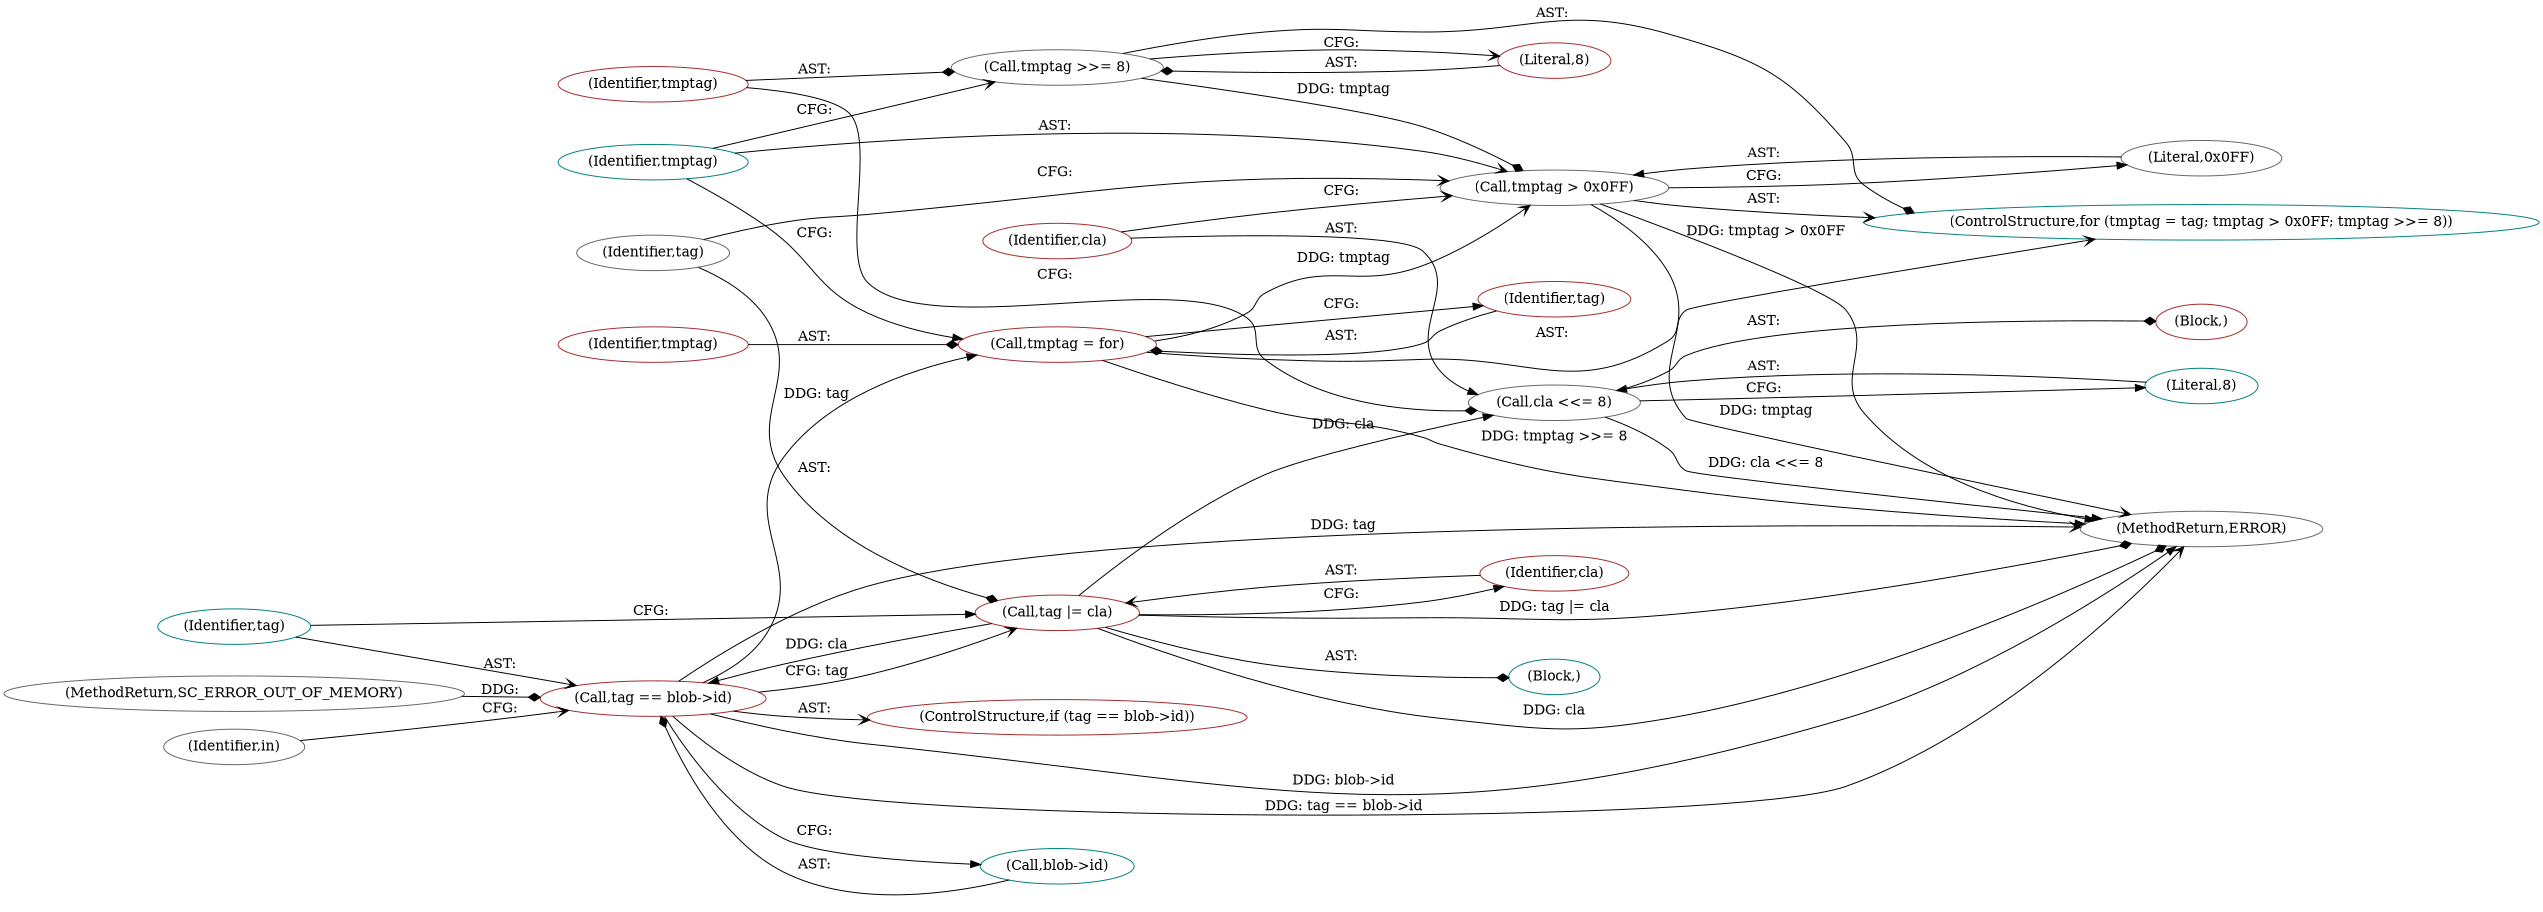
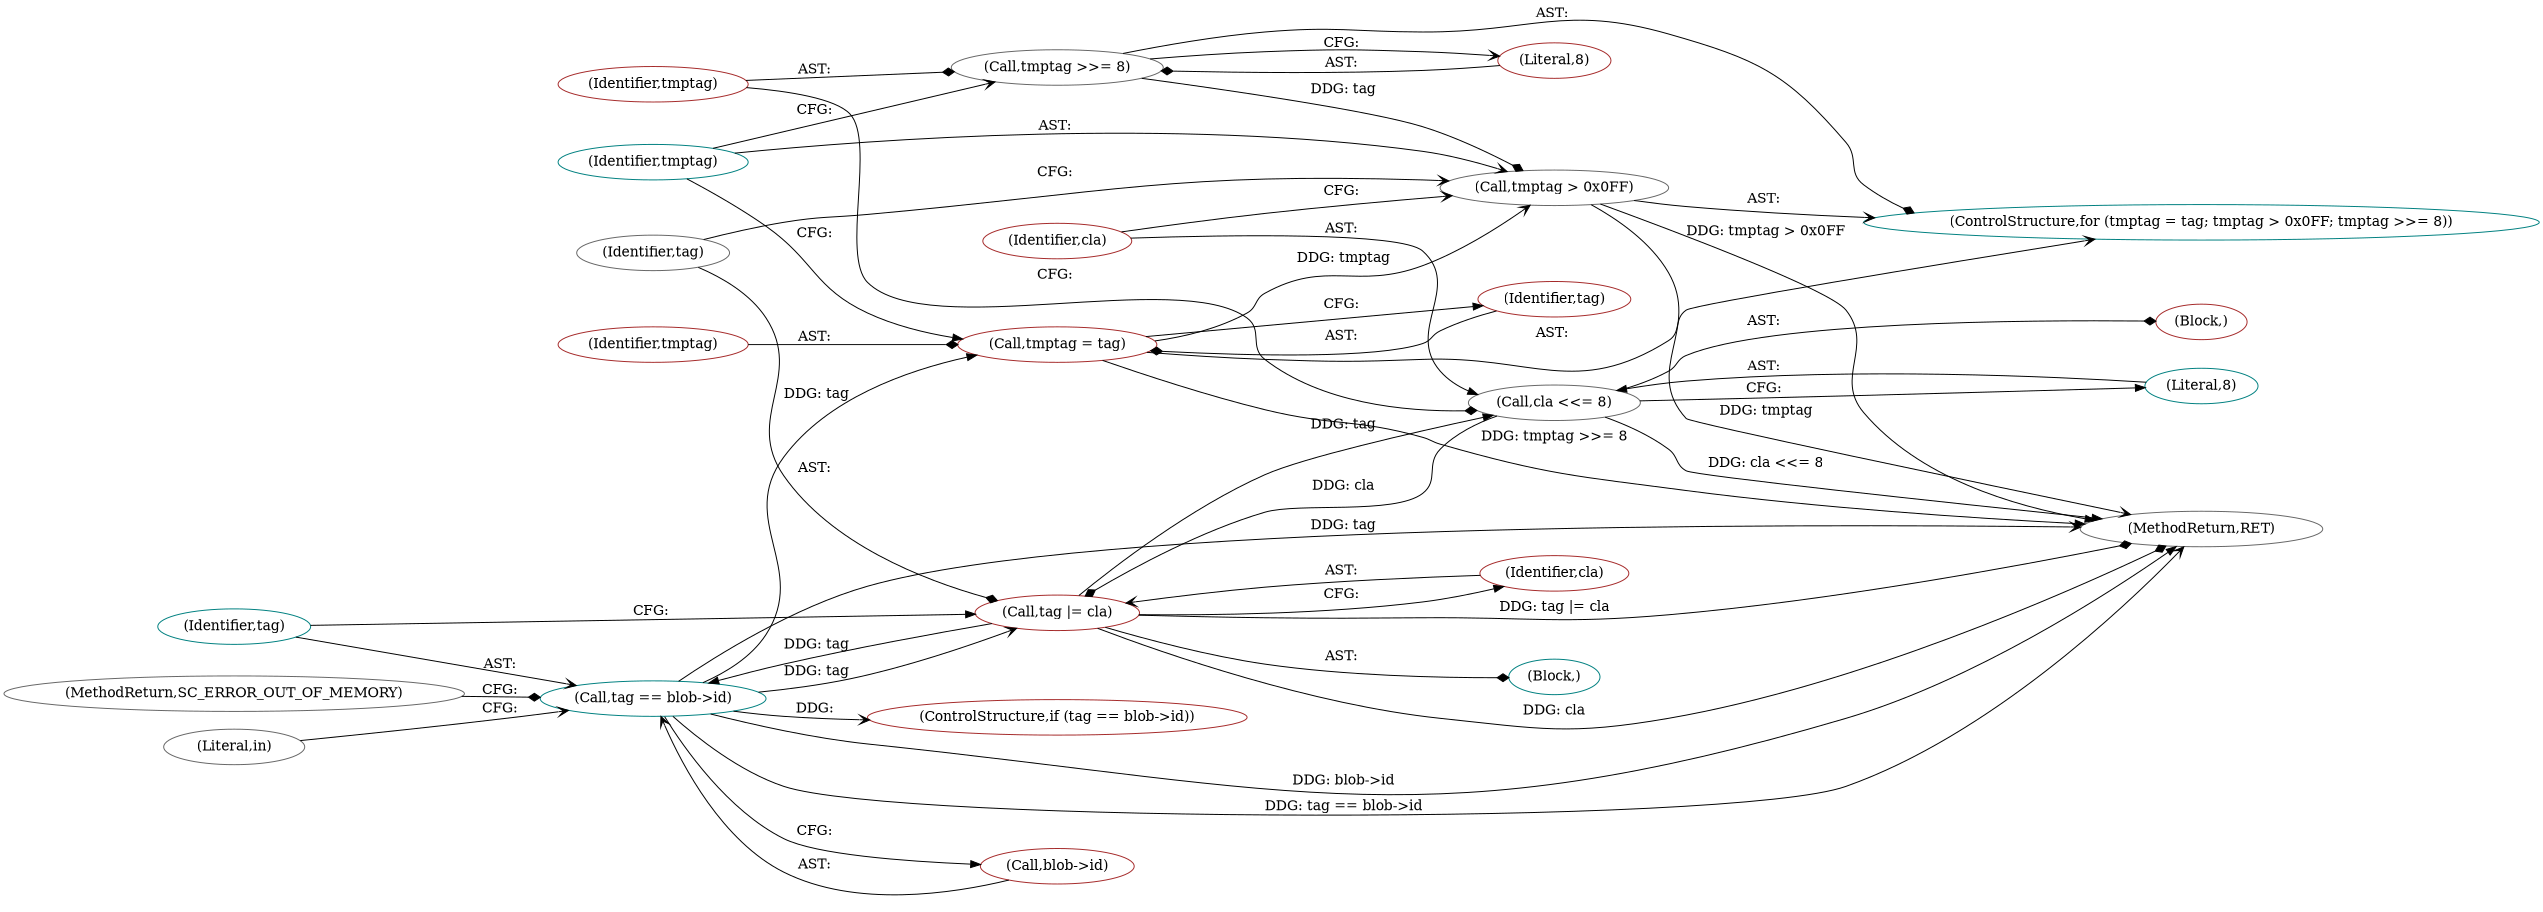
edge "(Call,tmptag >>= 8)" -> "(Call,tmptag > 0x0FF)": label "DDG: tmptag" -> "DDG: tag"
node "(Literal,0x0FF)": removed
node "(Call,tmptag = for)": label "(Call,tmptag = for)" -> "(Call,tmptag = tag)"
edge "(Call,tag |= cla)" -> "(Call,cla <<= 8)": label "DDG: cla" -> "DDG: tag"
edge "(Call,cla <<= 8)" -> "(Call,tag |= cla)": added, label "DDG: cla"
node "(MethodReturn,ERROR)": label "(MethodReturn,ERROR)" -> "(MethodReturn,RET)"
edge "(Call,tag |= cla)" -> "(Call,tag == blob->id)": label "DDG: cla" -> "DDG: tag"
edge "(Call,tag == blob->id)" -> "(Call,tag |= cla)": label "CFG: tag" -> "DDG: tag"
edge "(MethodReturn,SC_ERROR_OUT_OF_MEMORY)" -> "(Call,tag == blob->id)": label "DDG: " -> "CFG: "
node "(Call,tag == blob->id)": color brown -> teal
edge "(Call,tag == blob->id)" -> "(ControlStructure,if (tag == blob->id))": label "AST: " -> "DDG: "
node "(Identifier,in)": label "(Identifier,in)" -> "(Literal,in)"
node "(Call,blob->id)": color teal -> brown
edge "(Call,blob->id)" -> "(Call,tag == blob->id)": arrowhead diamond -> vee
